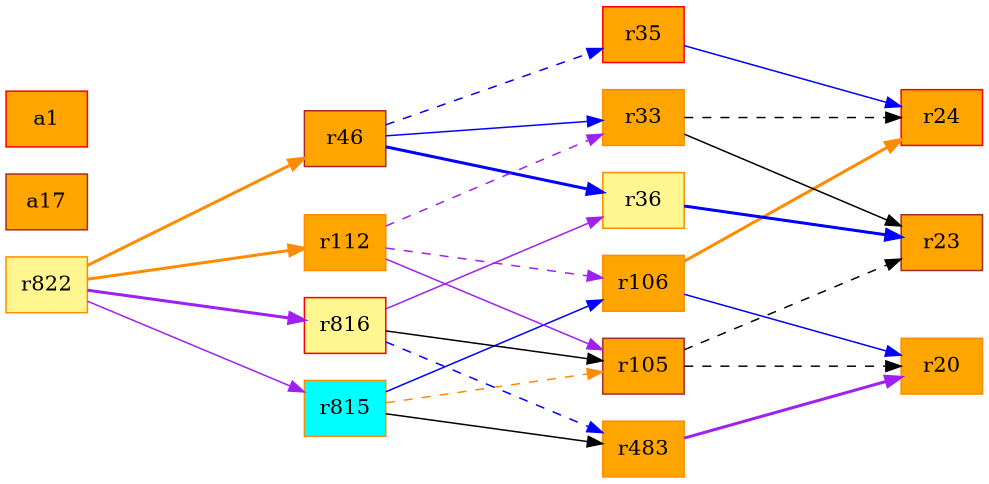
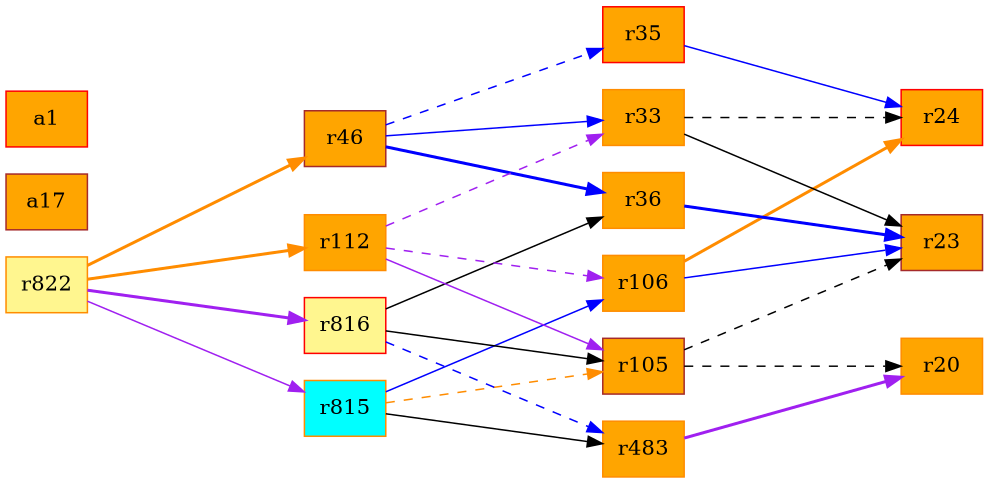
node "r36": fillcolor khaki1 -> orange
edge "r816" -> "r36": color purple -> black
edge "r106" -> "r20": now "r106" -> "r23"
